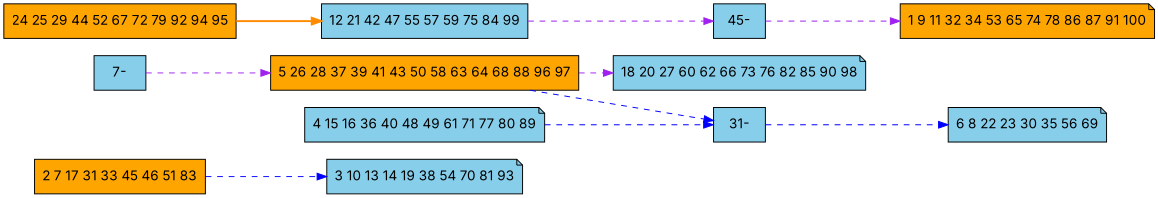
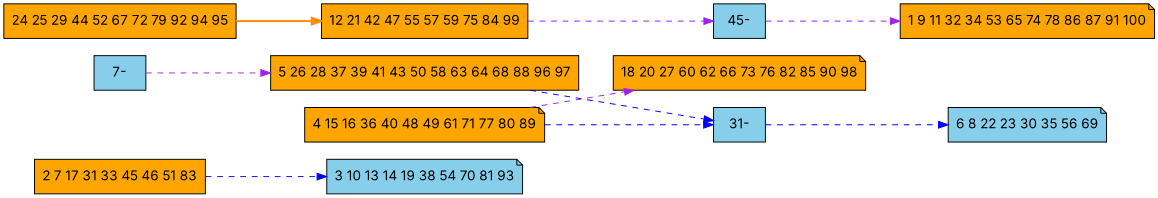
node "12 21 42 47 55 57 59 75 84 99": fillcolor skyblue -> orange
edge "5 26 28 37 39 41 43 50 58 63 64 68 88 96 97" -> "18 20 27 60 62 66 73 76 82 85 90 98": now "4 15 16 36 40 48 49 61 71 77 80 89" -> "18 20 27 60 62 66 73 76 82 85 90 98"
node "18 20 27 60 62 66 73 76 82 85 90 98": fillcolor skyblue -> orange
node "4 15 16 36 40 48 49 61 71 77 80 89": fillcolor skyblue -> orange
